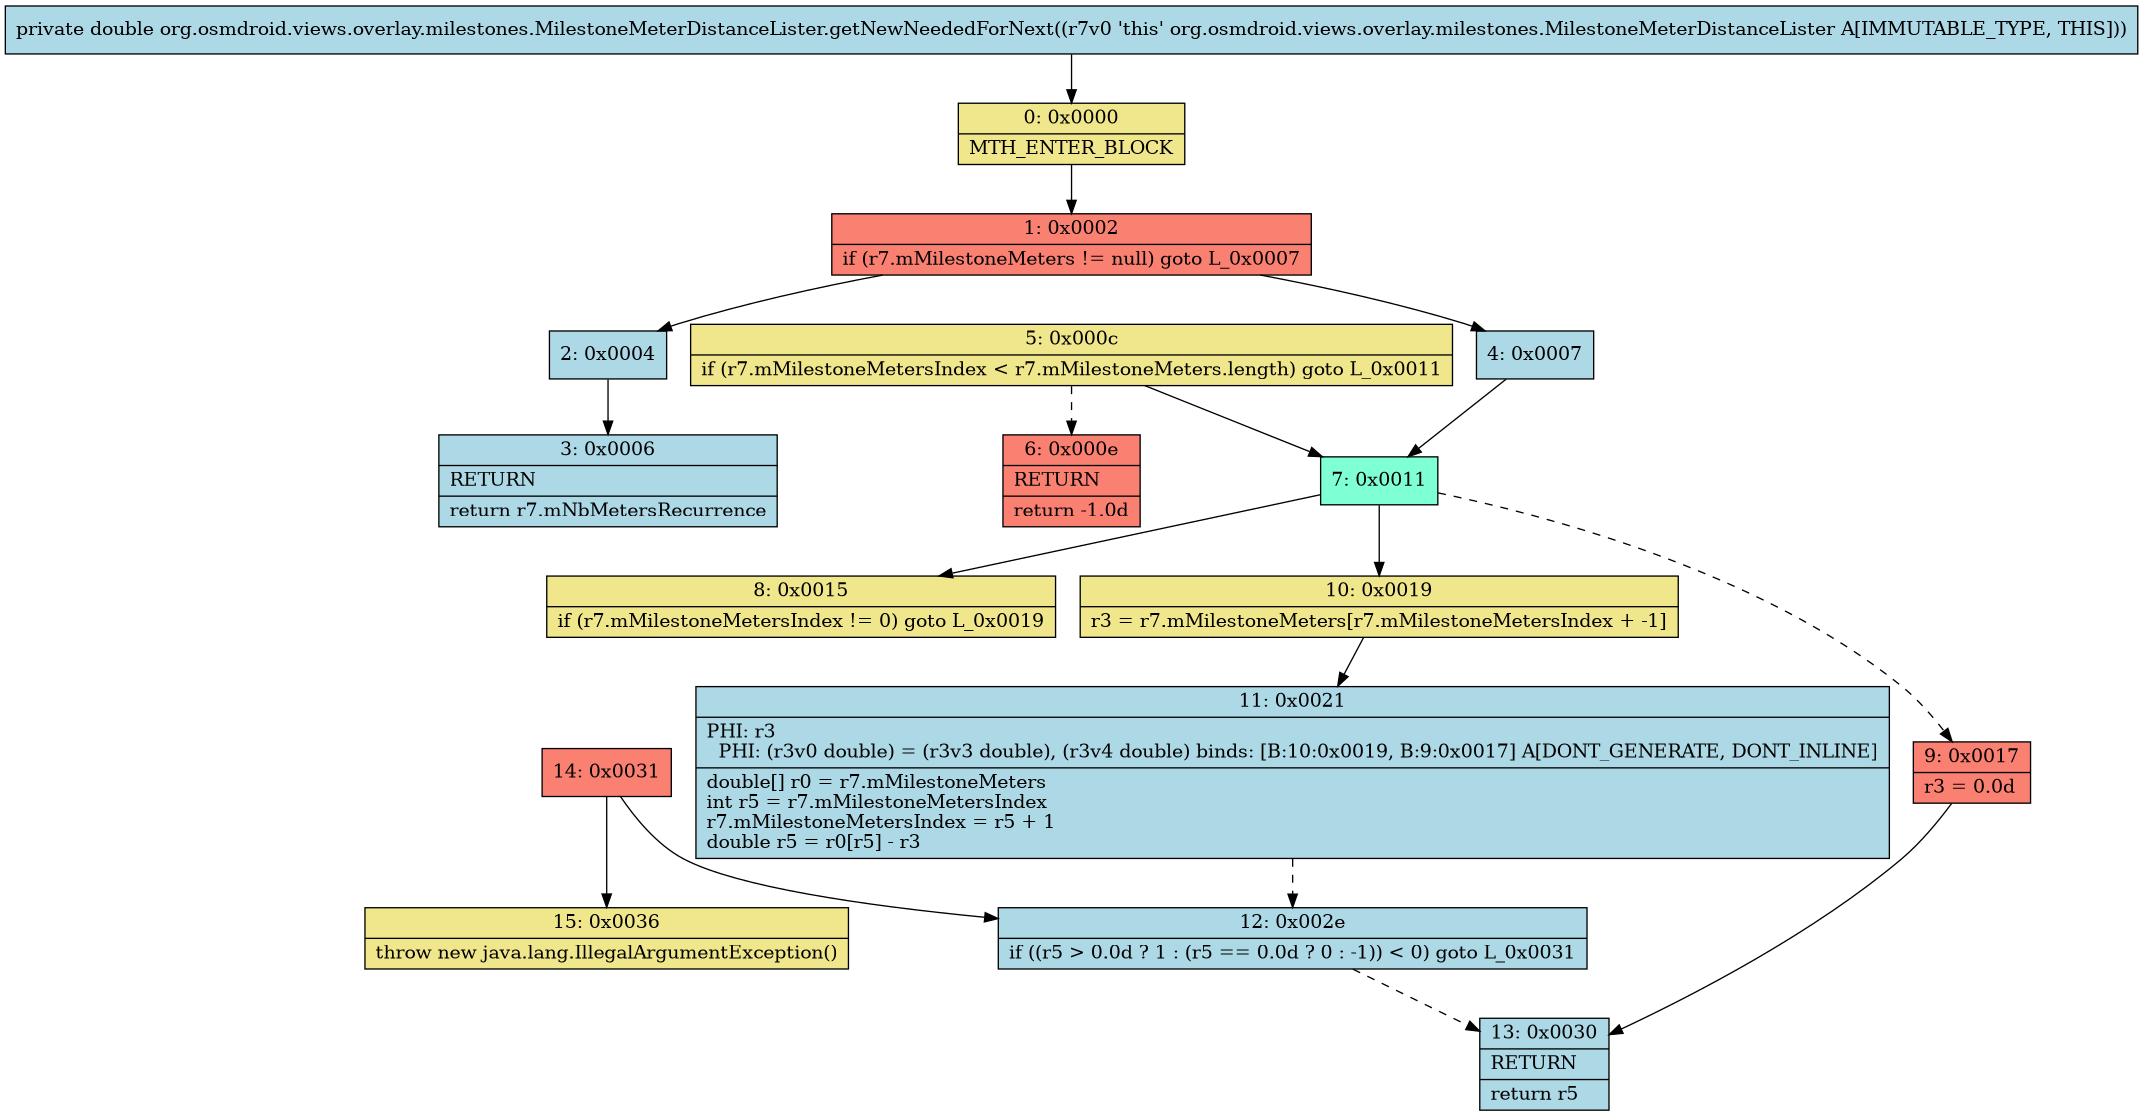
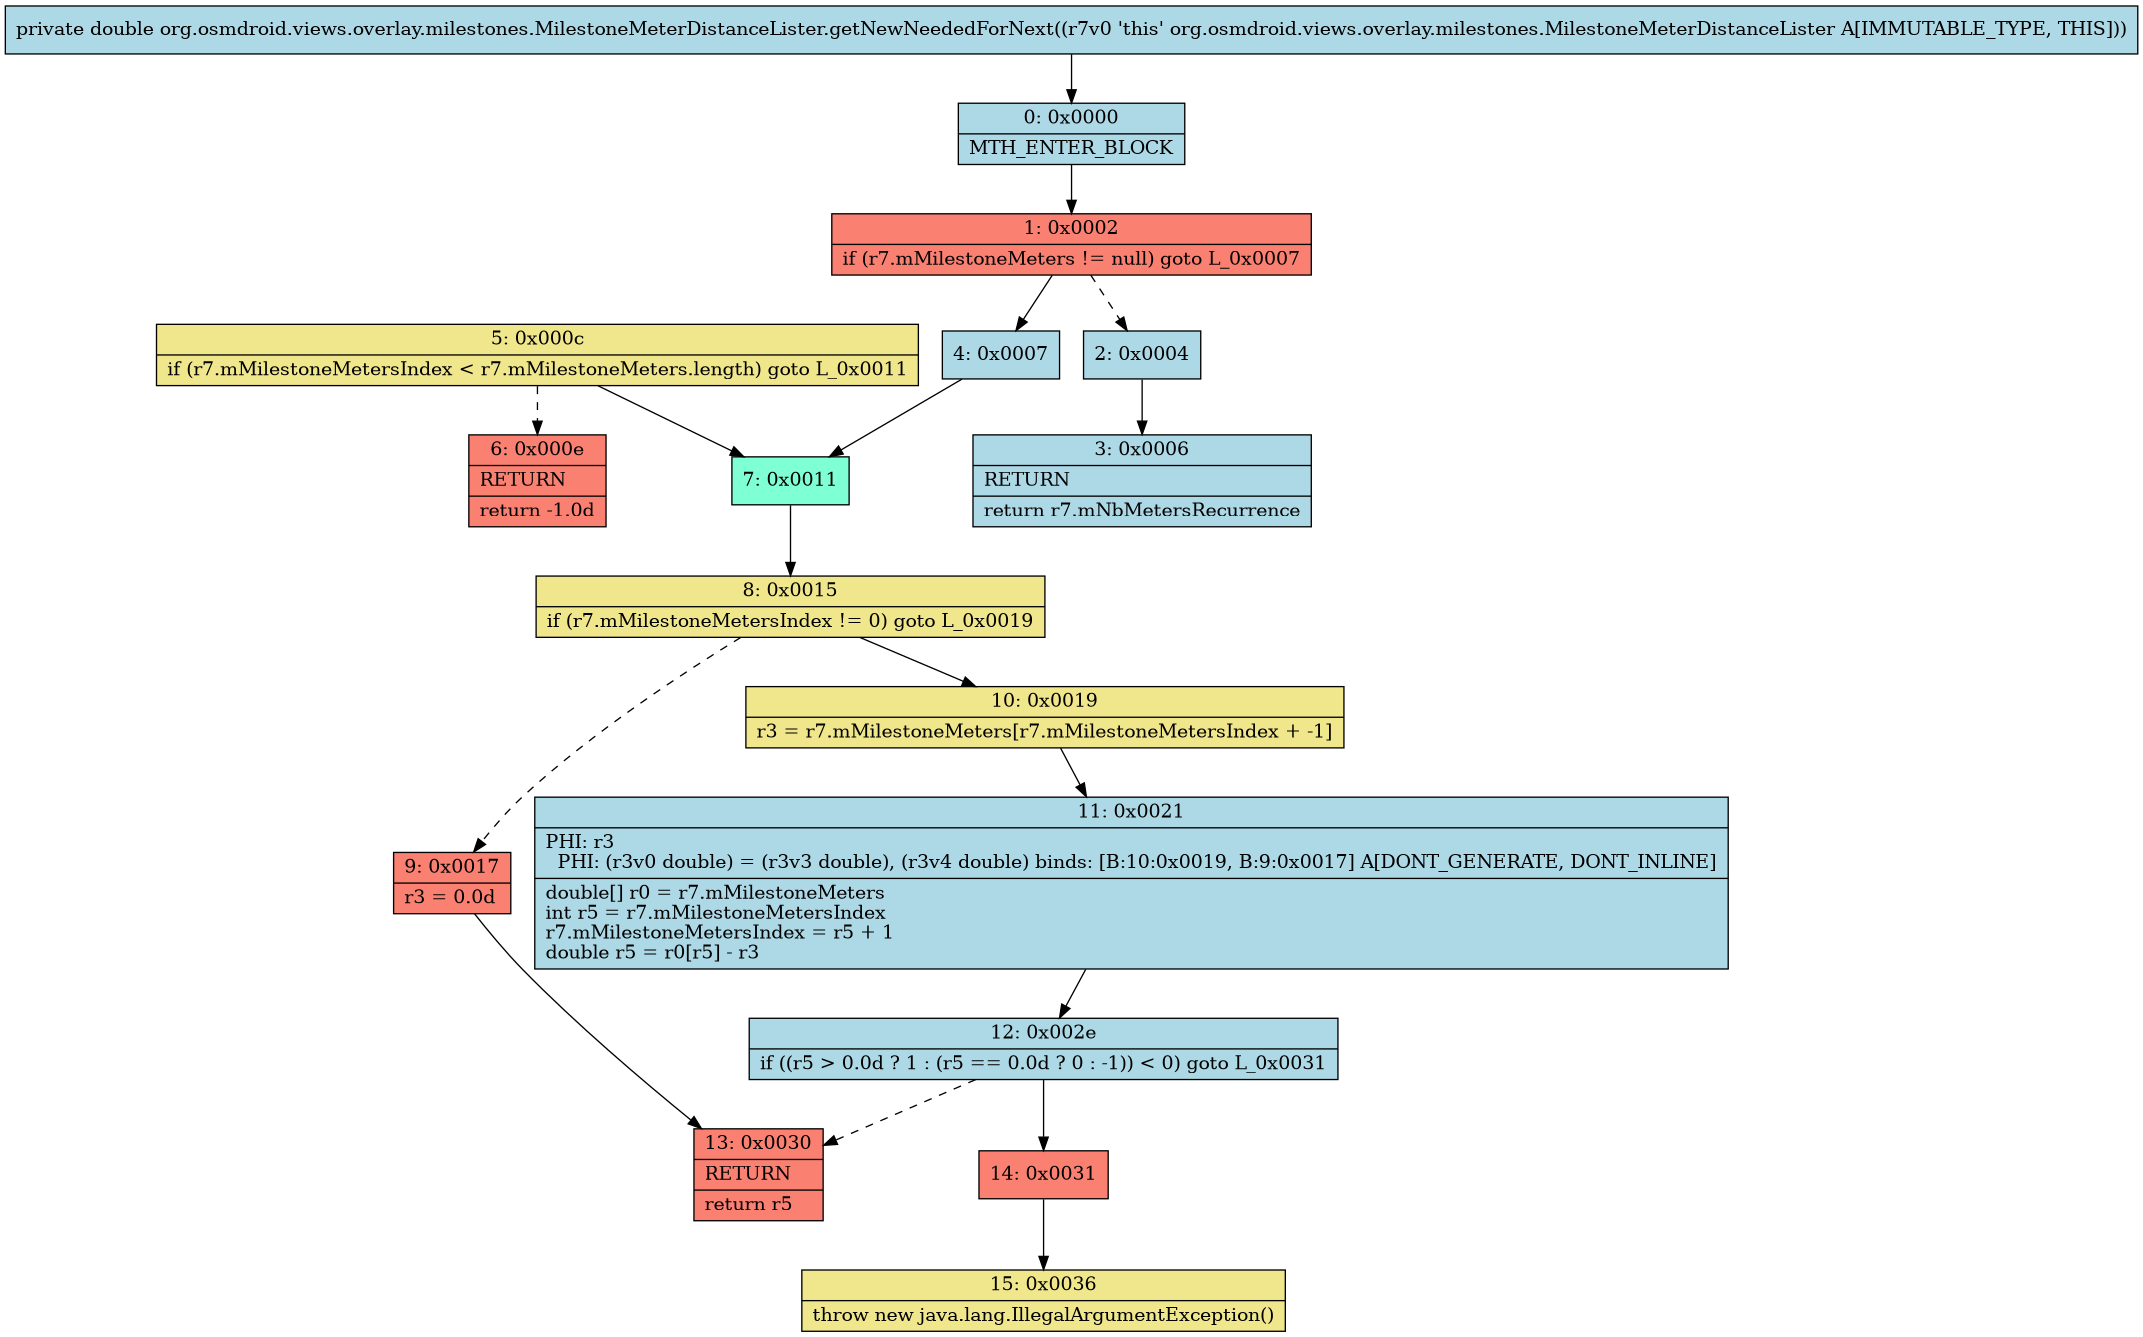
node "0: 0x0000": fillcolor khaki -> lightblue
edge "1: 0x0002" -> "2: 0x0004": style solid -> dashed
edge "7: 0x0011" -> "10: 0x0019": now "8: 0x0015" -> "10: 0x0019"
edge "7: 0x0011" -> "9: 0x0017": now "8: 0x0015" -> "9: 0x0017"
edge "11: 0x0021" -> "12: 0x002e": style dashed -> solid
edge "14: 0x0031" -> "12: 0x002e": reversed
node "13: 0x0030": fillcolor lightblue -> salmon
